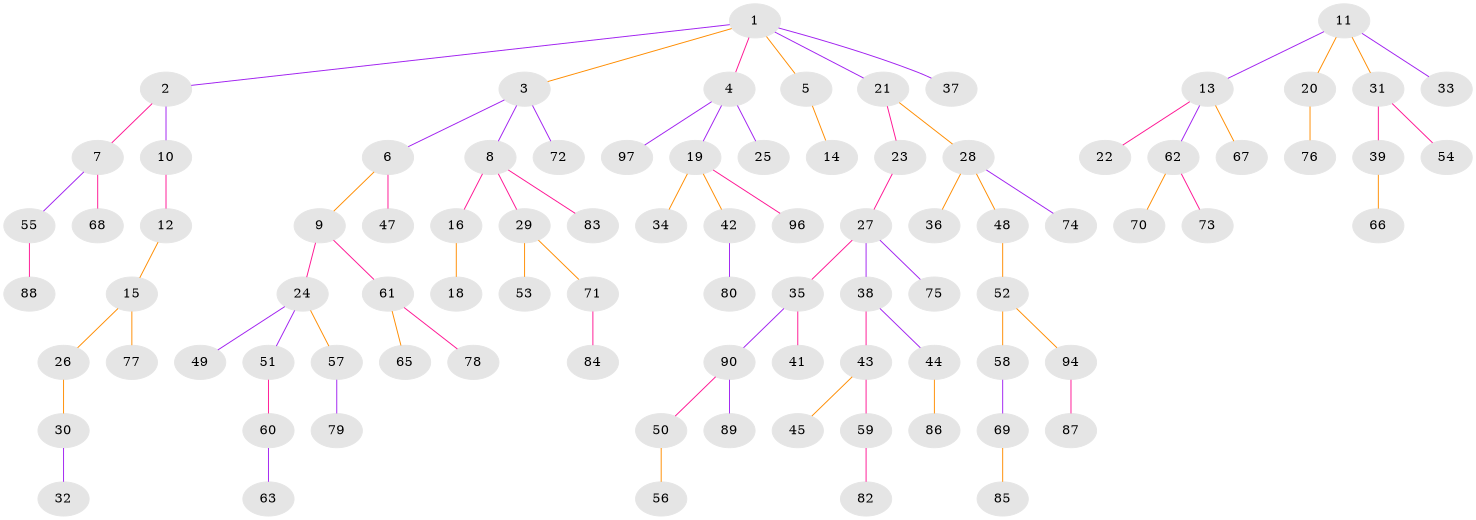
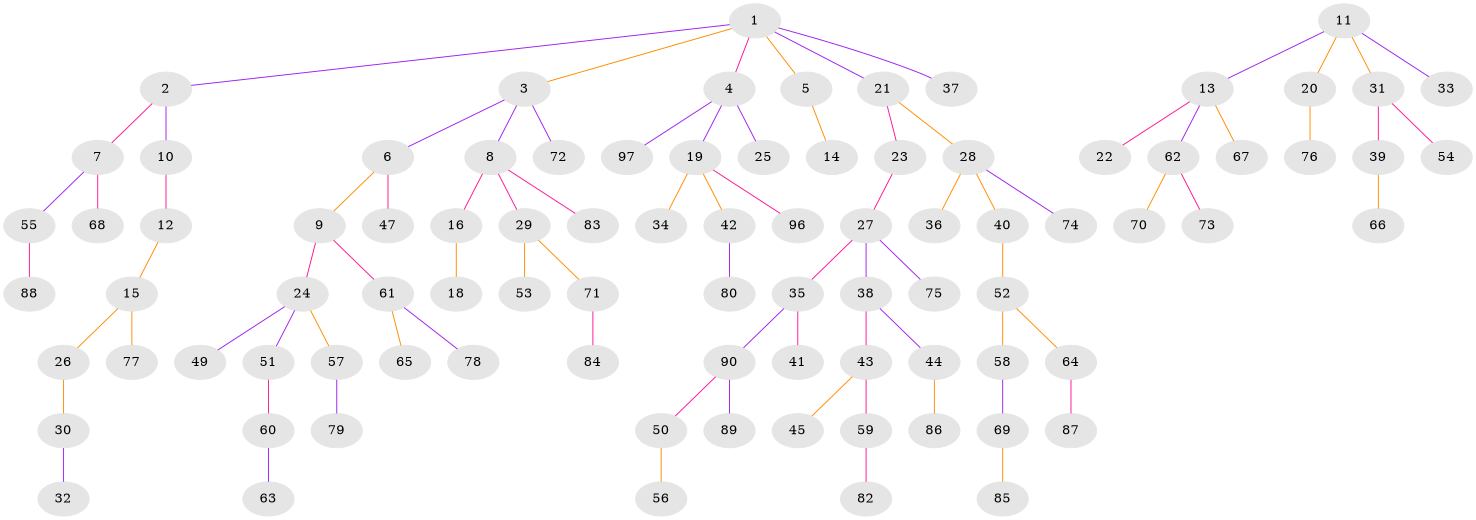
node "48": label "48" -> "40"
edge "61" -- "78": color deeppink -> purple
node "94": label "94" -> "64"
